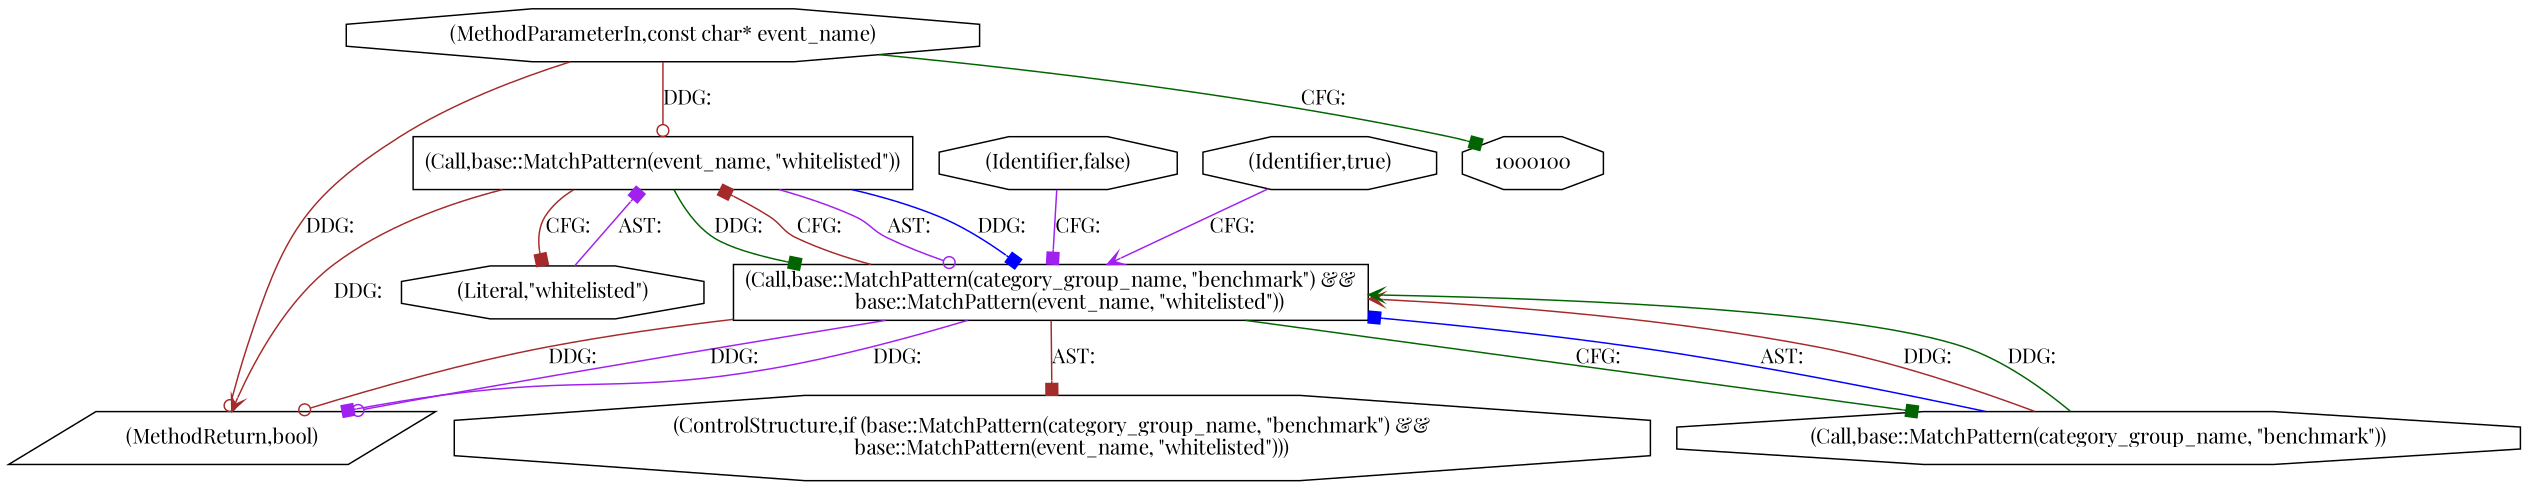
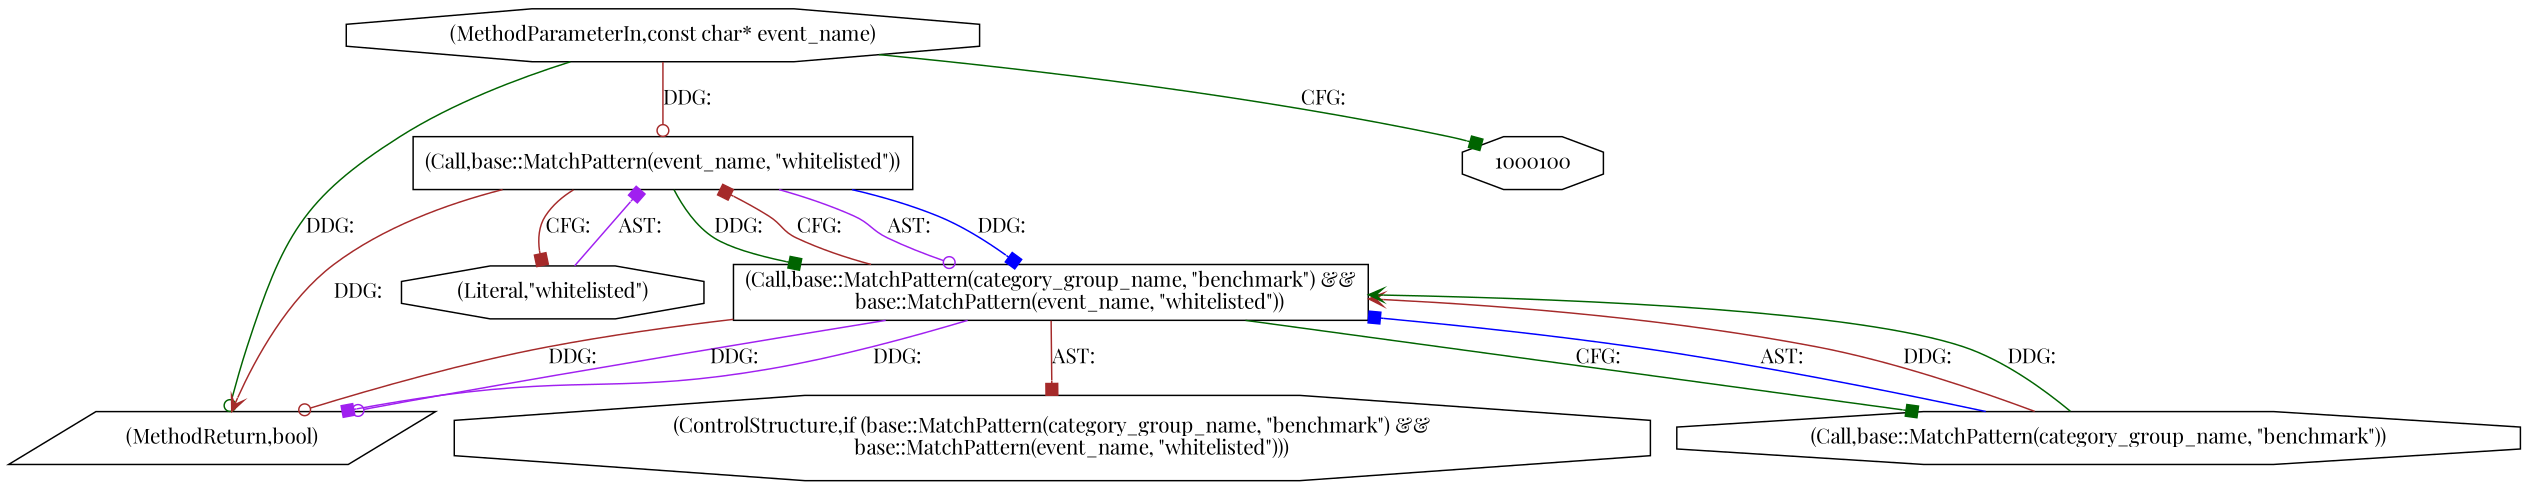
node "(Identifier,false)": removed
node "(Identifier,true)": removed
edge "(MethodParameterIn,const char* event_name)" -> "(MethodReturn,bool)": color brown -> darkgreen
